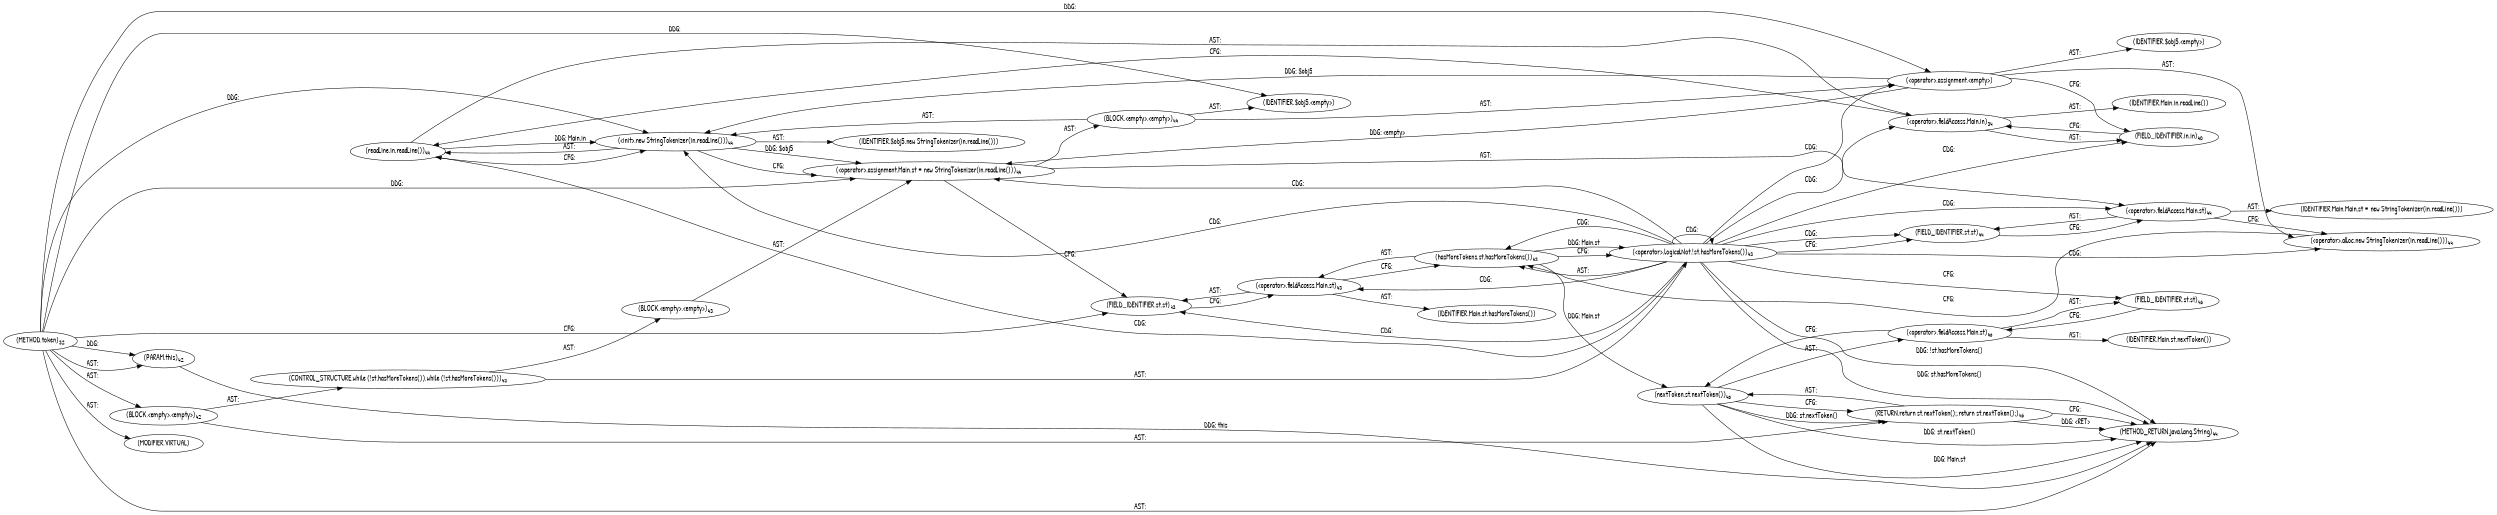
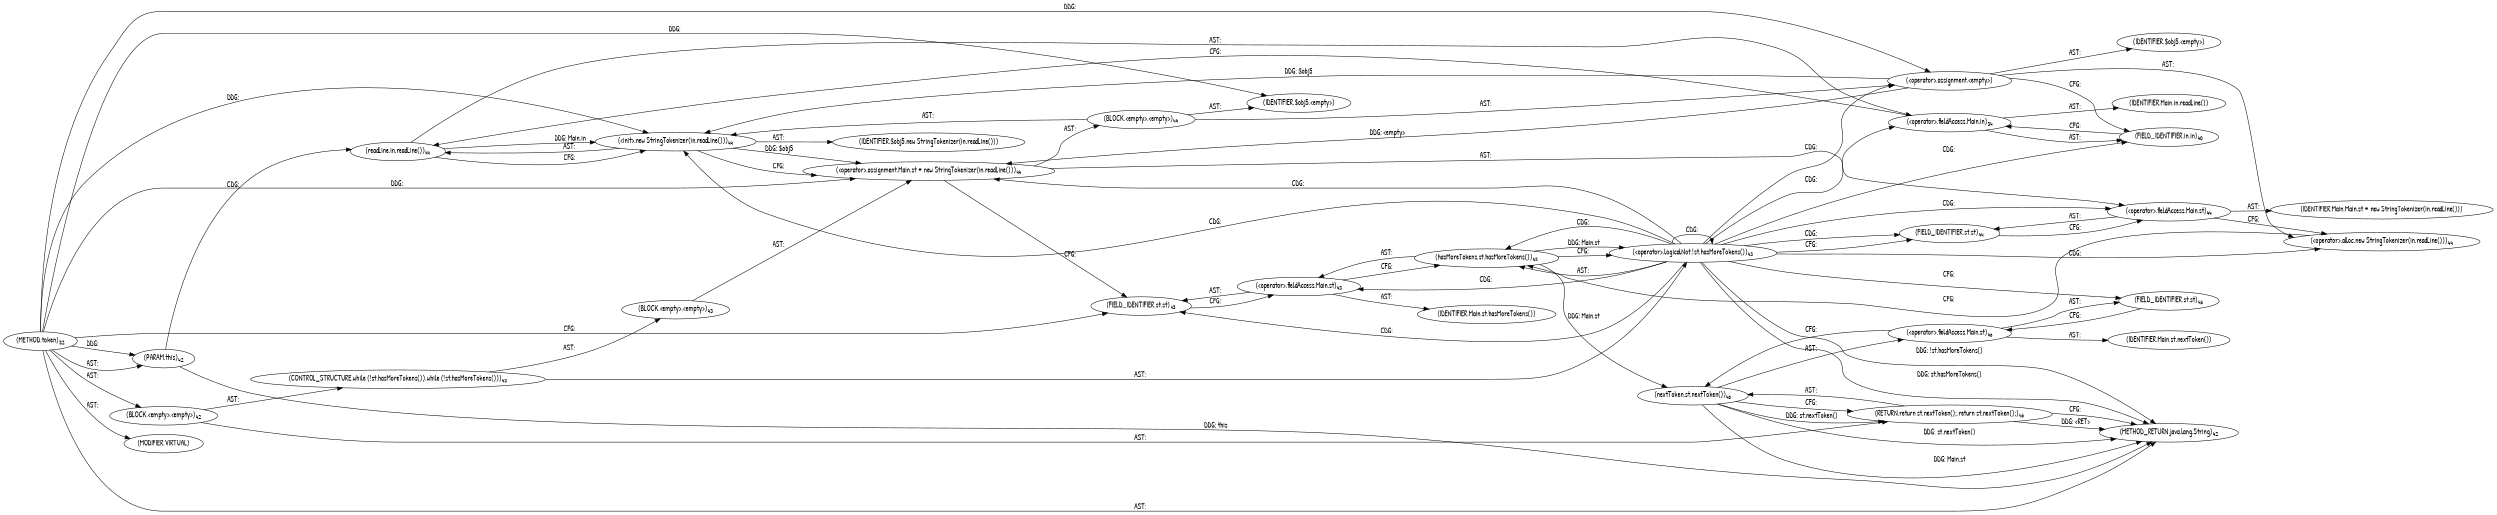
edge "(<operator>.logicalNot,!st.hasMoreTokens())" -> "(readLine,in.readLine())": now "(PARAM,this)" -> "(readLine,in.readLine())"
node "(METHOD_RETURN,java.lang.String)": text "44" -> "42"
